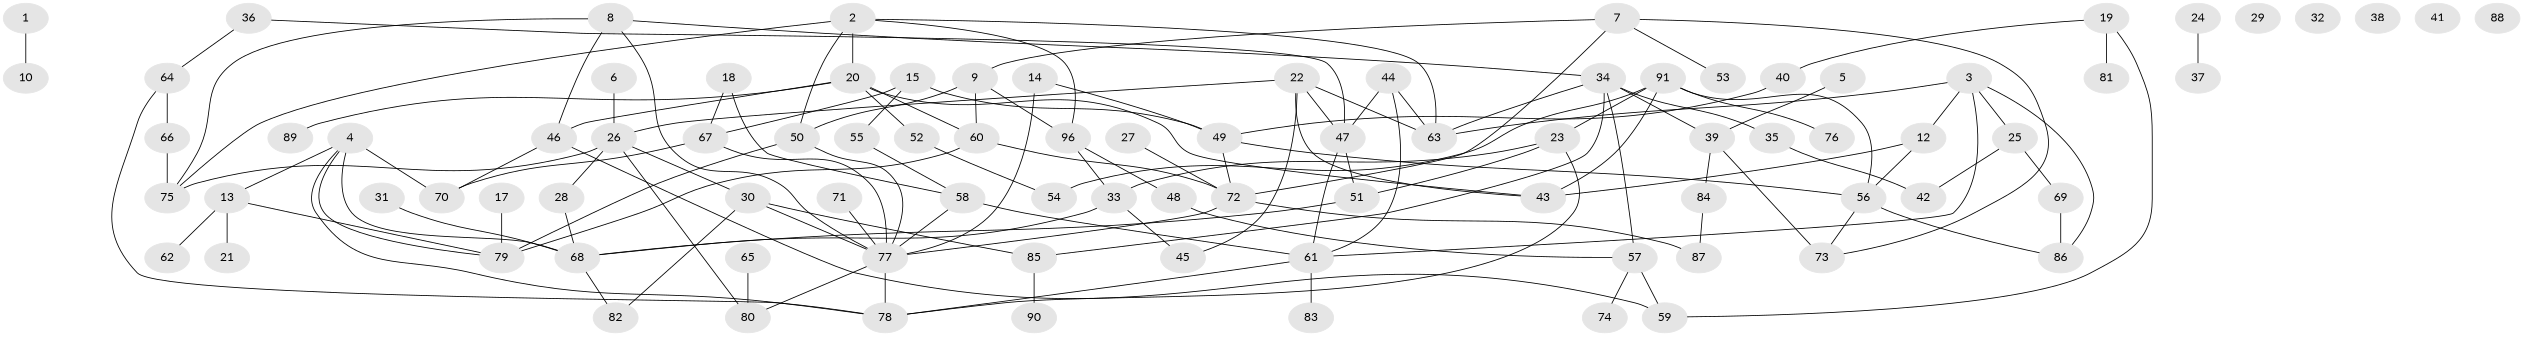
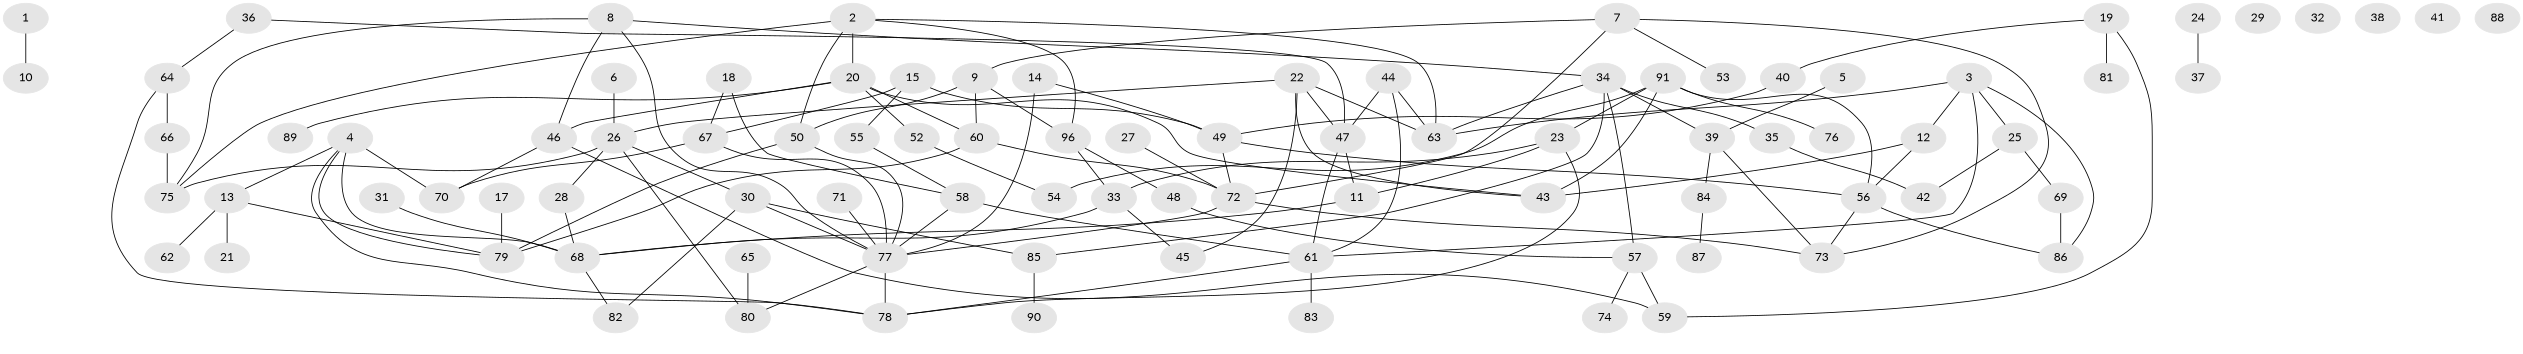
node "51": label "51" -> "11"
edge "72" -- "87": now "72" -- "73"
